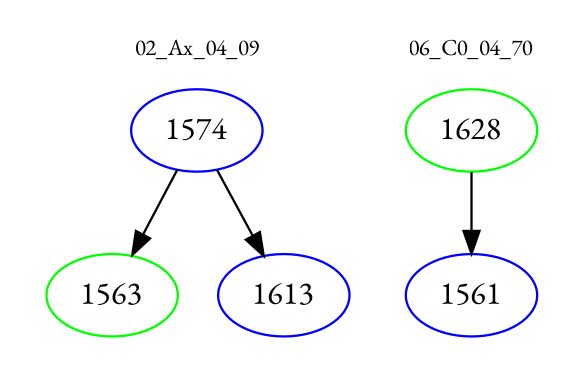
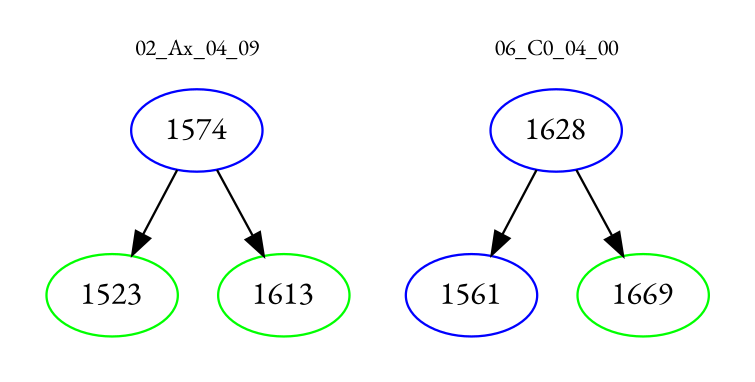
cluster "06_C0_04_70": label "06_C0_04_70" -> "06_C0_04_00"
node "1628": color green -> blue
node "1563": label "1563" -> "1523"
node "1613": color blue -> green
node "1669": added
